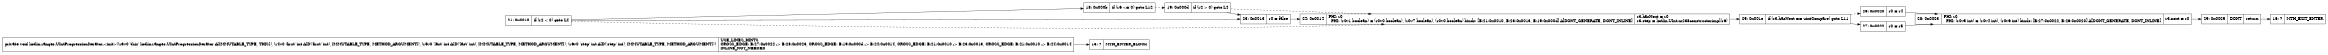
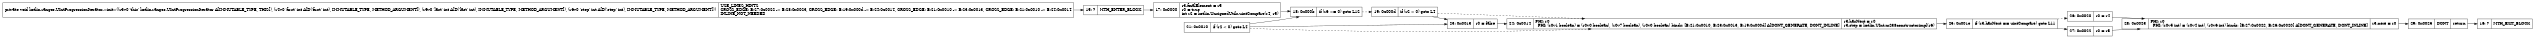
node "17: 0x0000": added
node "16: ?": text "MTH_EXIT_ENTER" -> "MTH_EXIT_BLOCK"
